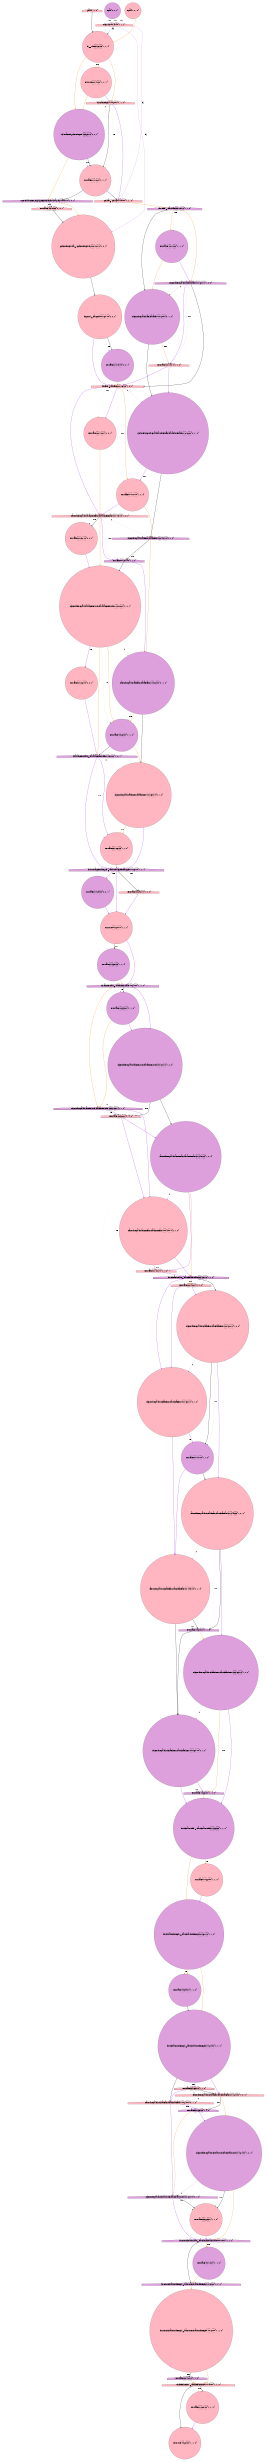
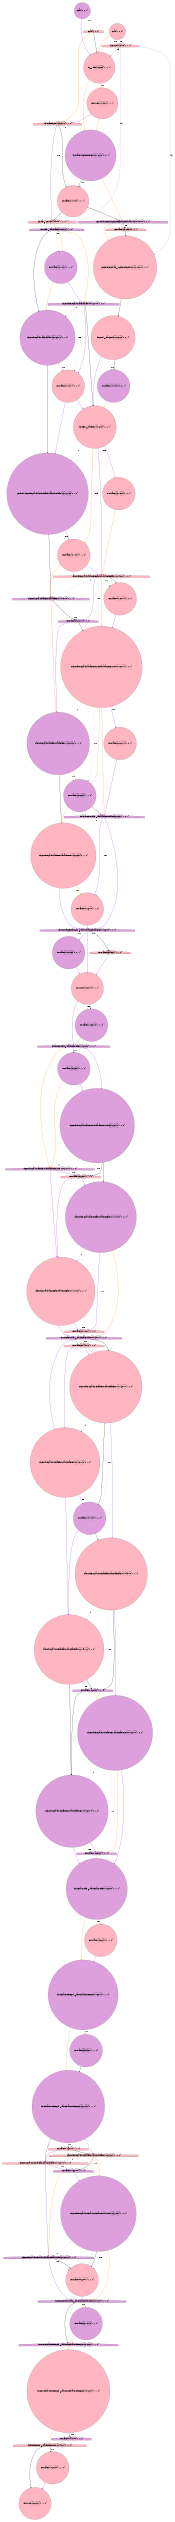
edge "equals['0', '0', '1']" -> "obj == this@@@3@@@['1', '1', '1']": style dotted -> bold
edge "equals['0', '0', '1']" -> "Object obj@@@2@@@['1', '1', '1']": now "equals['0', '0', '1']" -> "equals['0', '1', '0']"
edge "obj == this@@@3@@@['1', '1', '1']" -> "!(obj instanceof Axis)@@@6@@@['1', '1', '0']": now "equals['0', '1', '0']" -> "!(obj instanceof Axis)@@@6@@@['1', '1', '0']"
node "return false@@@14@@@['1', '1', '0']": shape house -> circle
node "this.offset != that.offset@@@16@@@['1', '0', '1']": shape house -> circle
